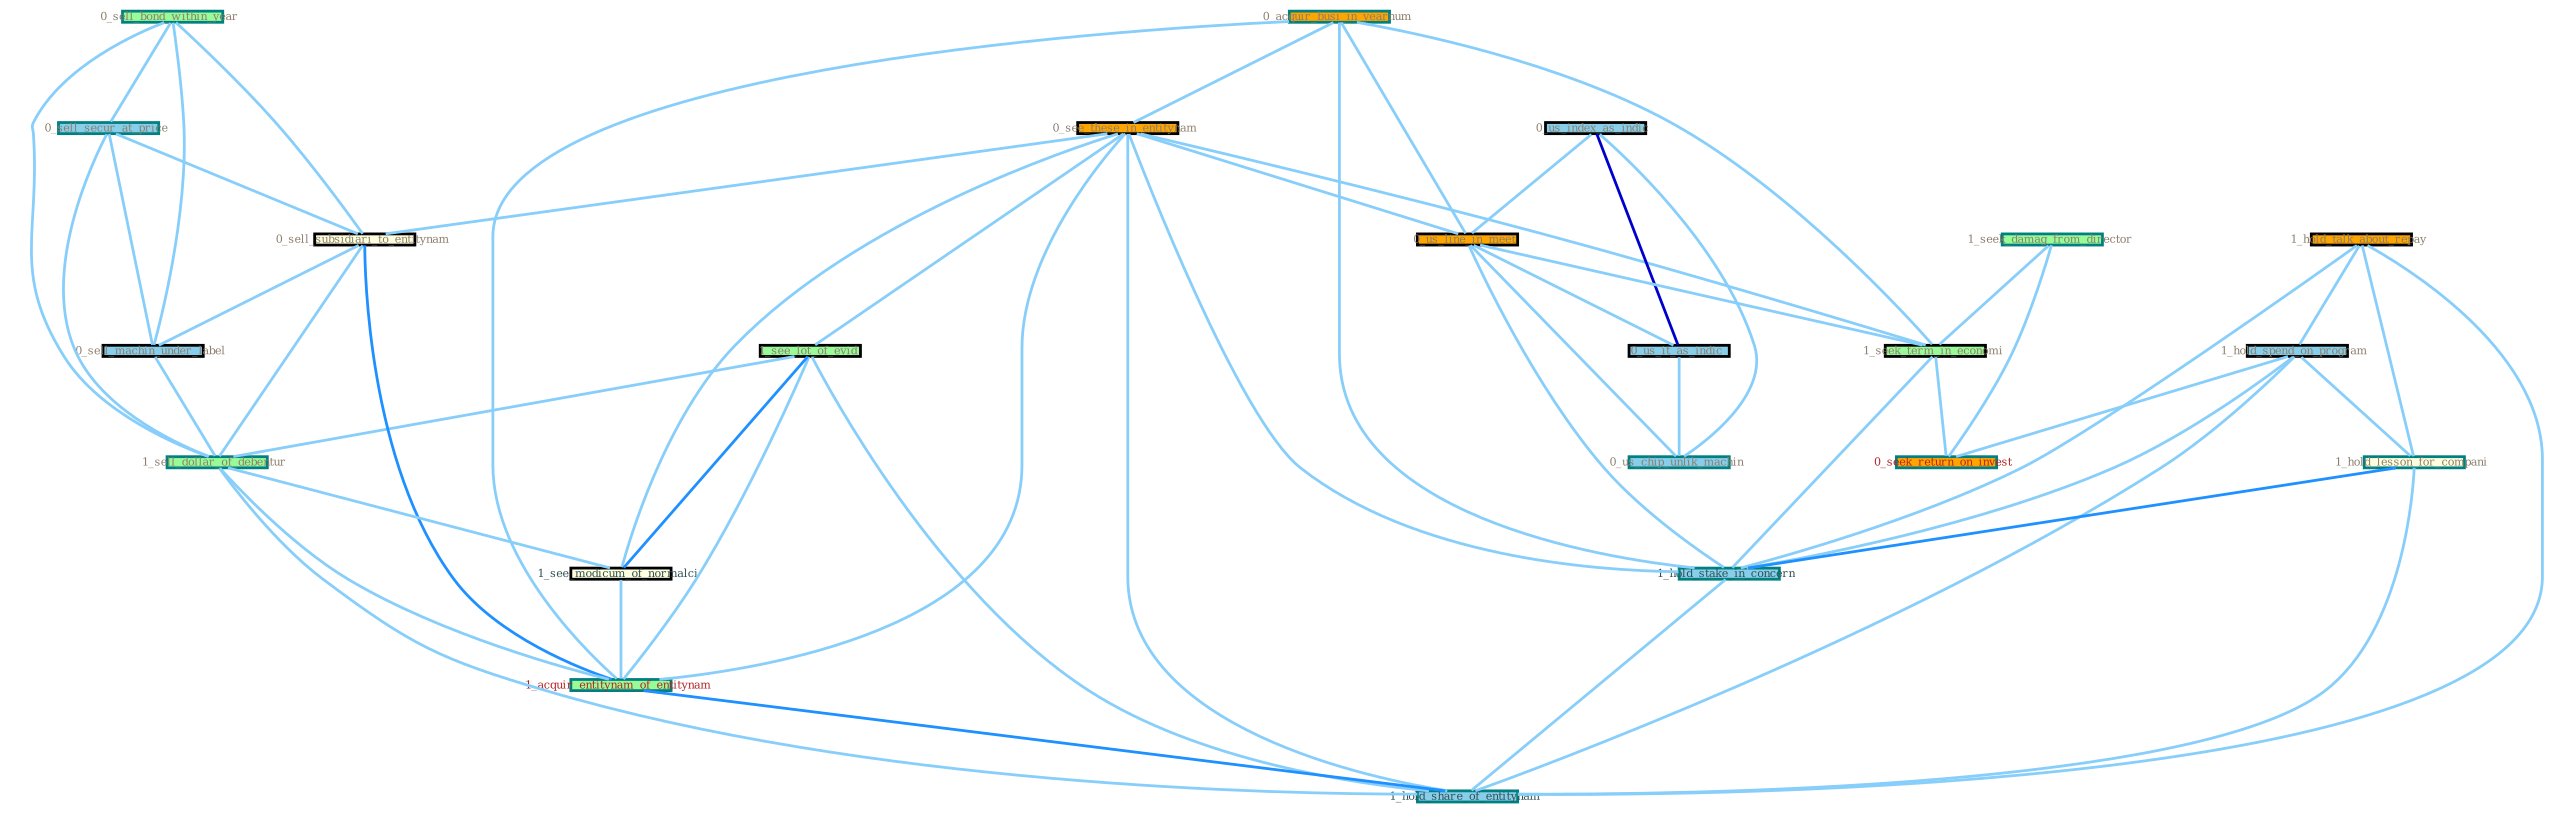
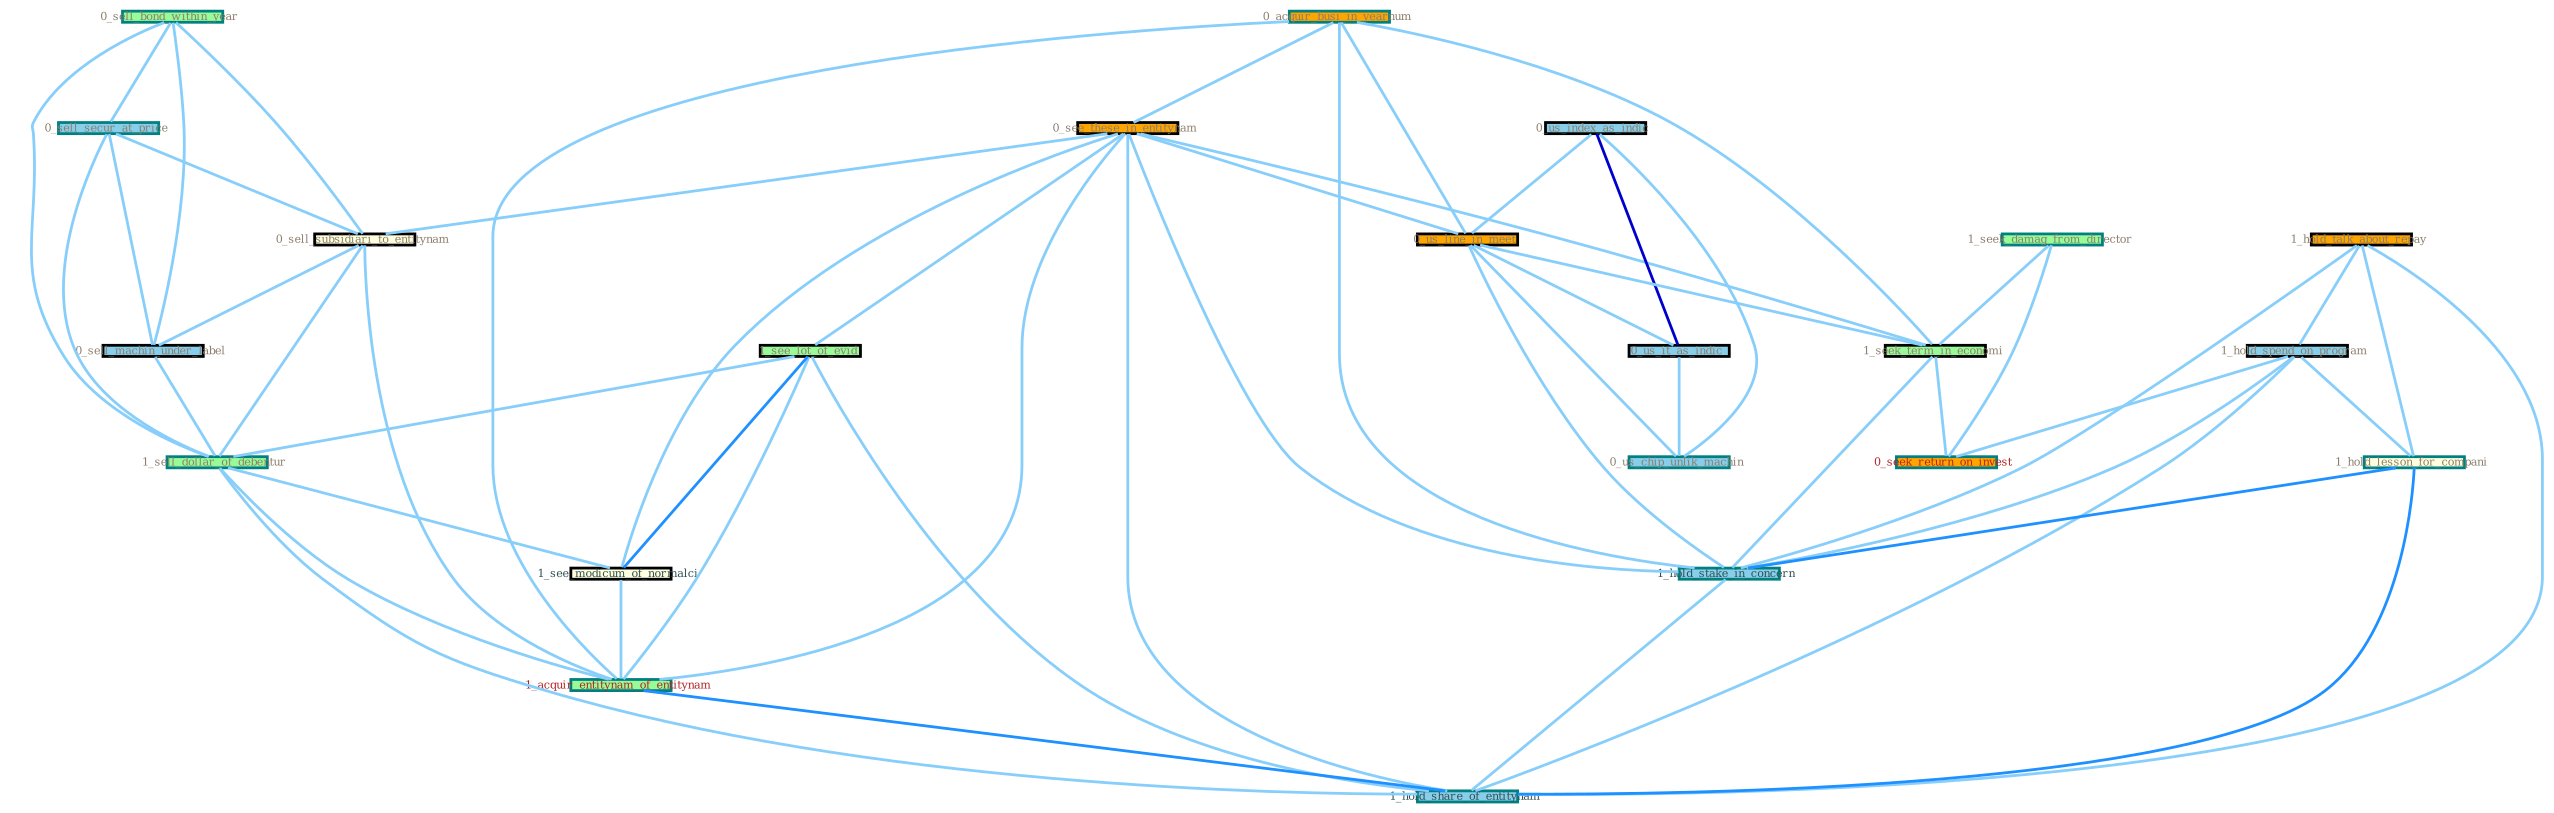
edge "0_sell_subsidiari_to_entitynam" -- "1_acquir_entitynam_of_entitynam": color #1e90ff -> #87cefa
edge "1_hold_lesson_for_compani" -- "1_hold_share_of_entitynam": color #87cefa -> #1e90ff
